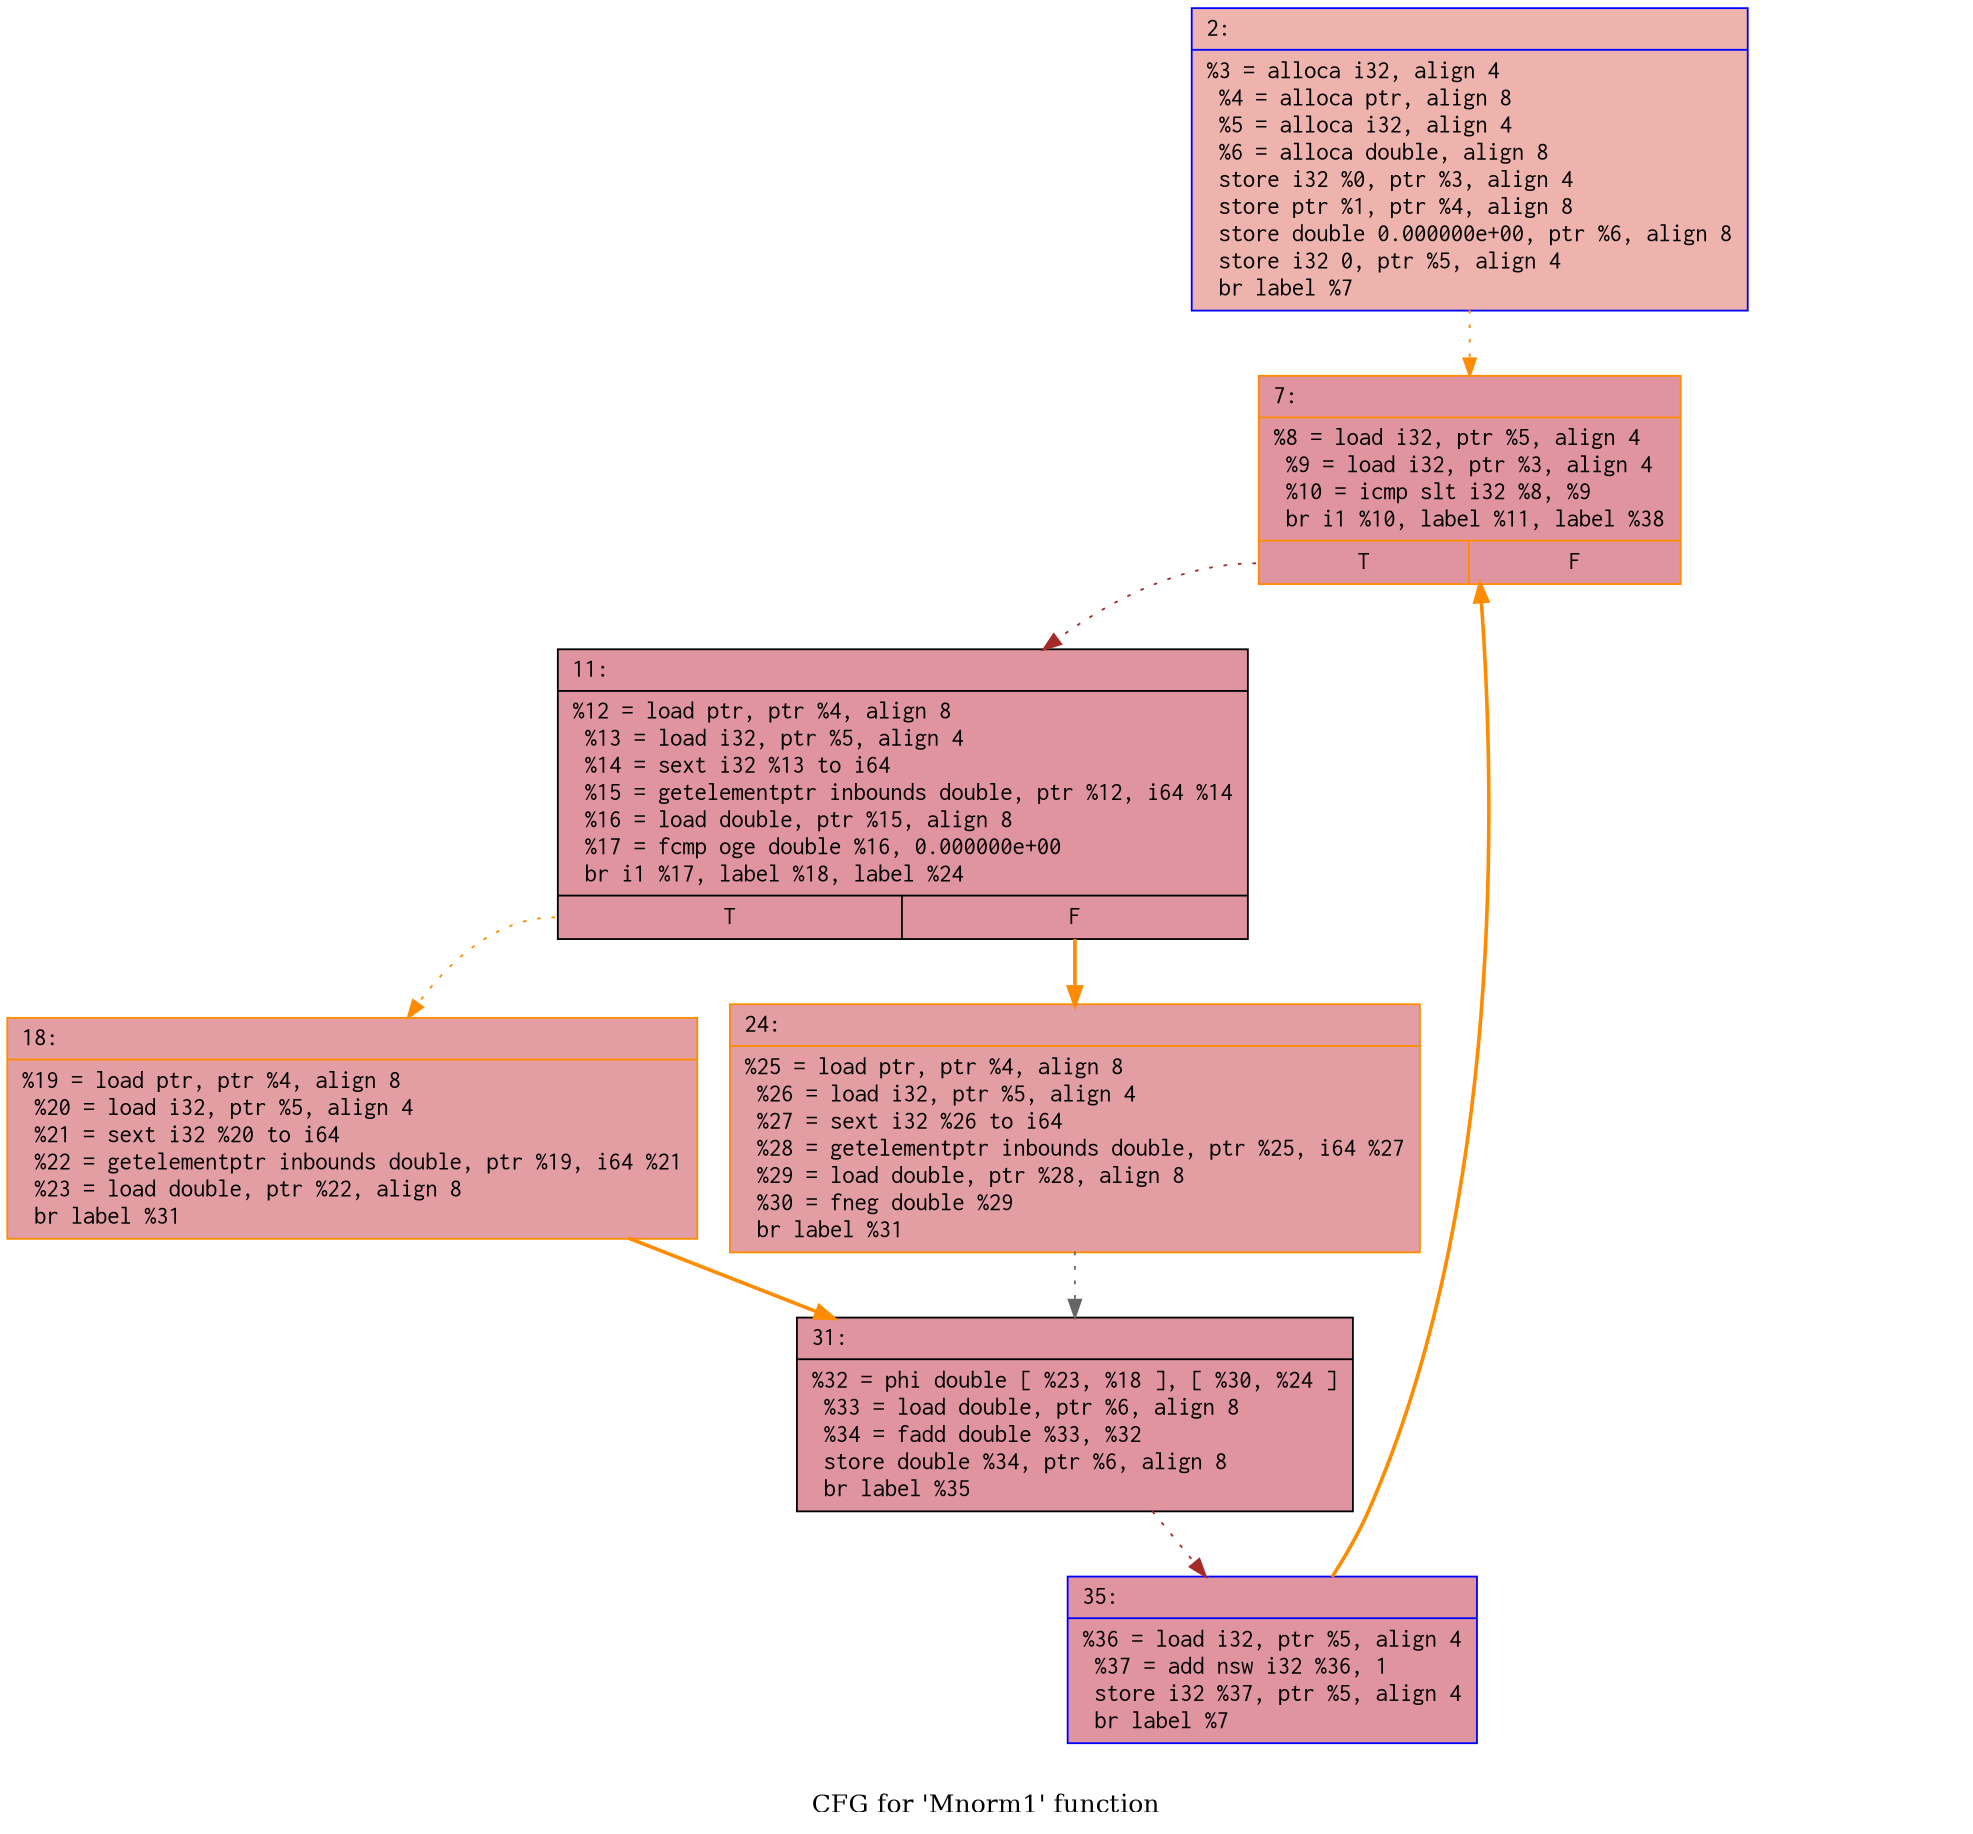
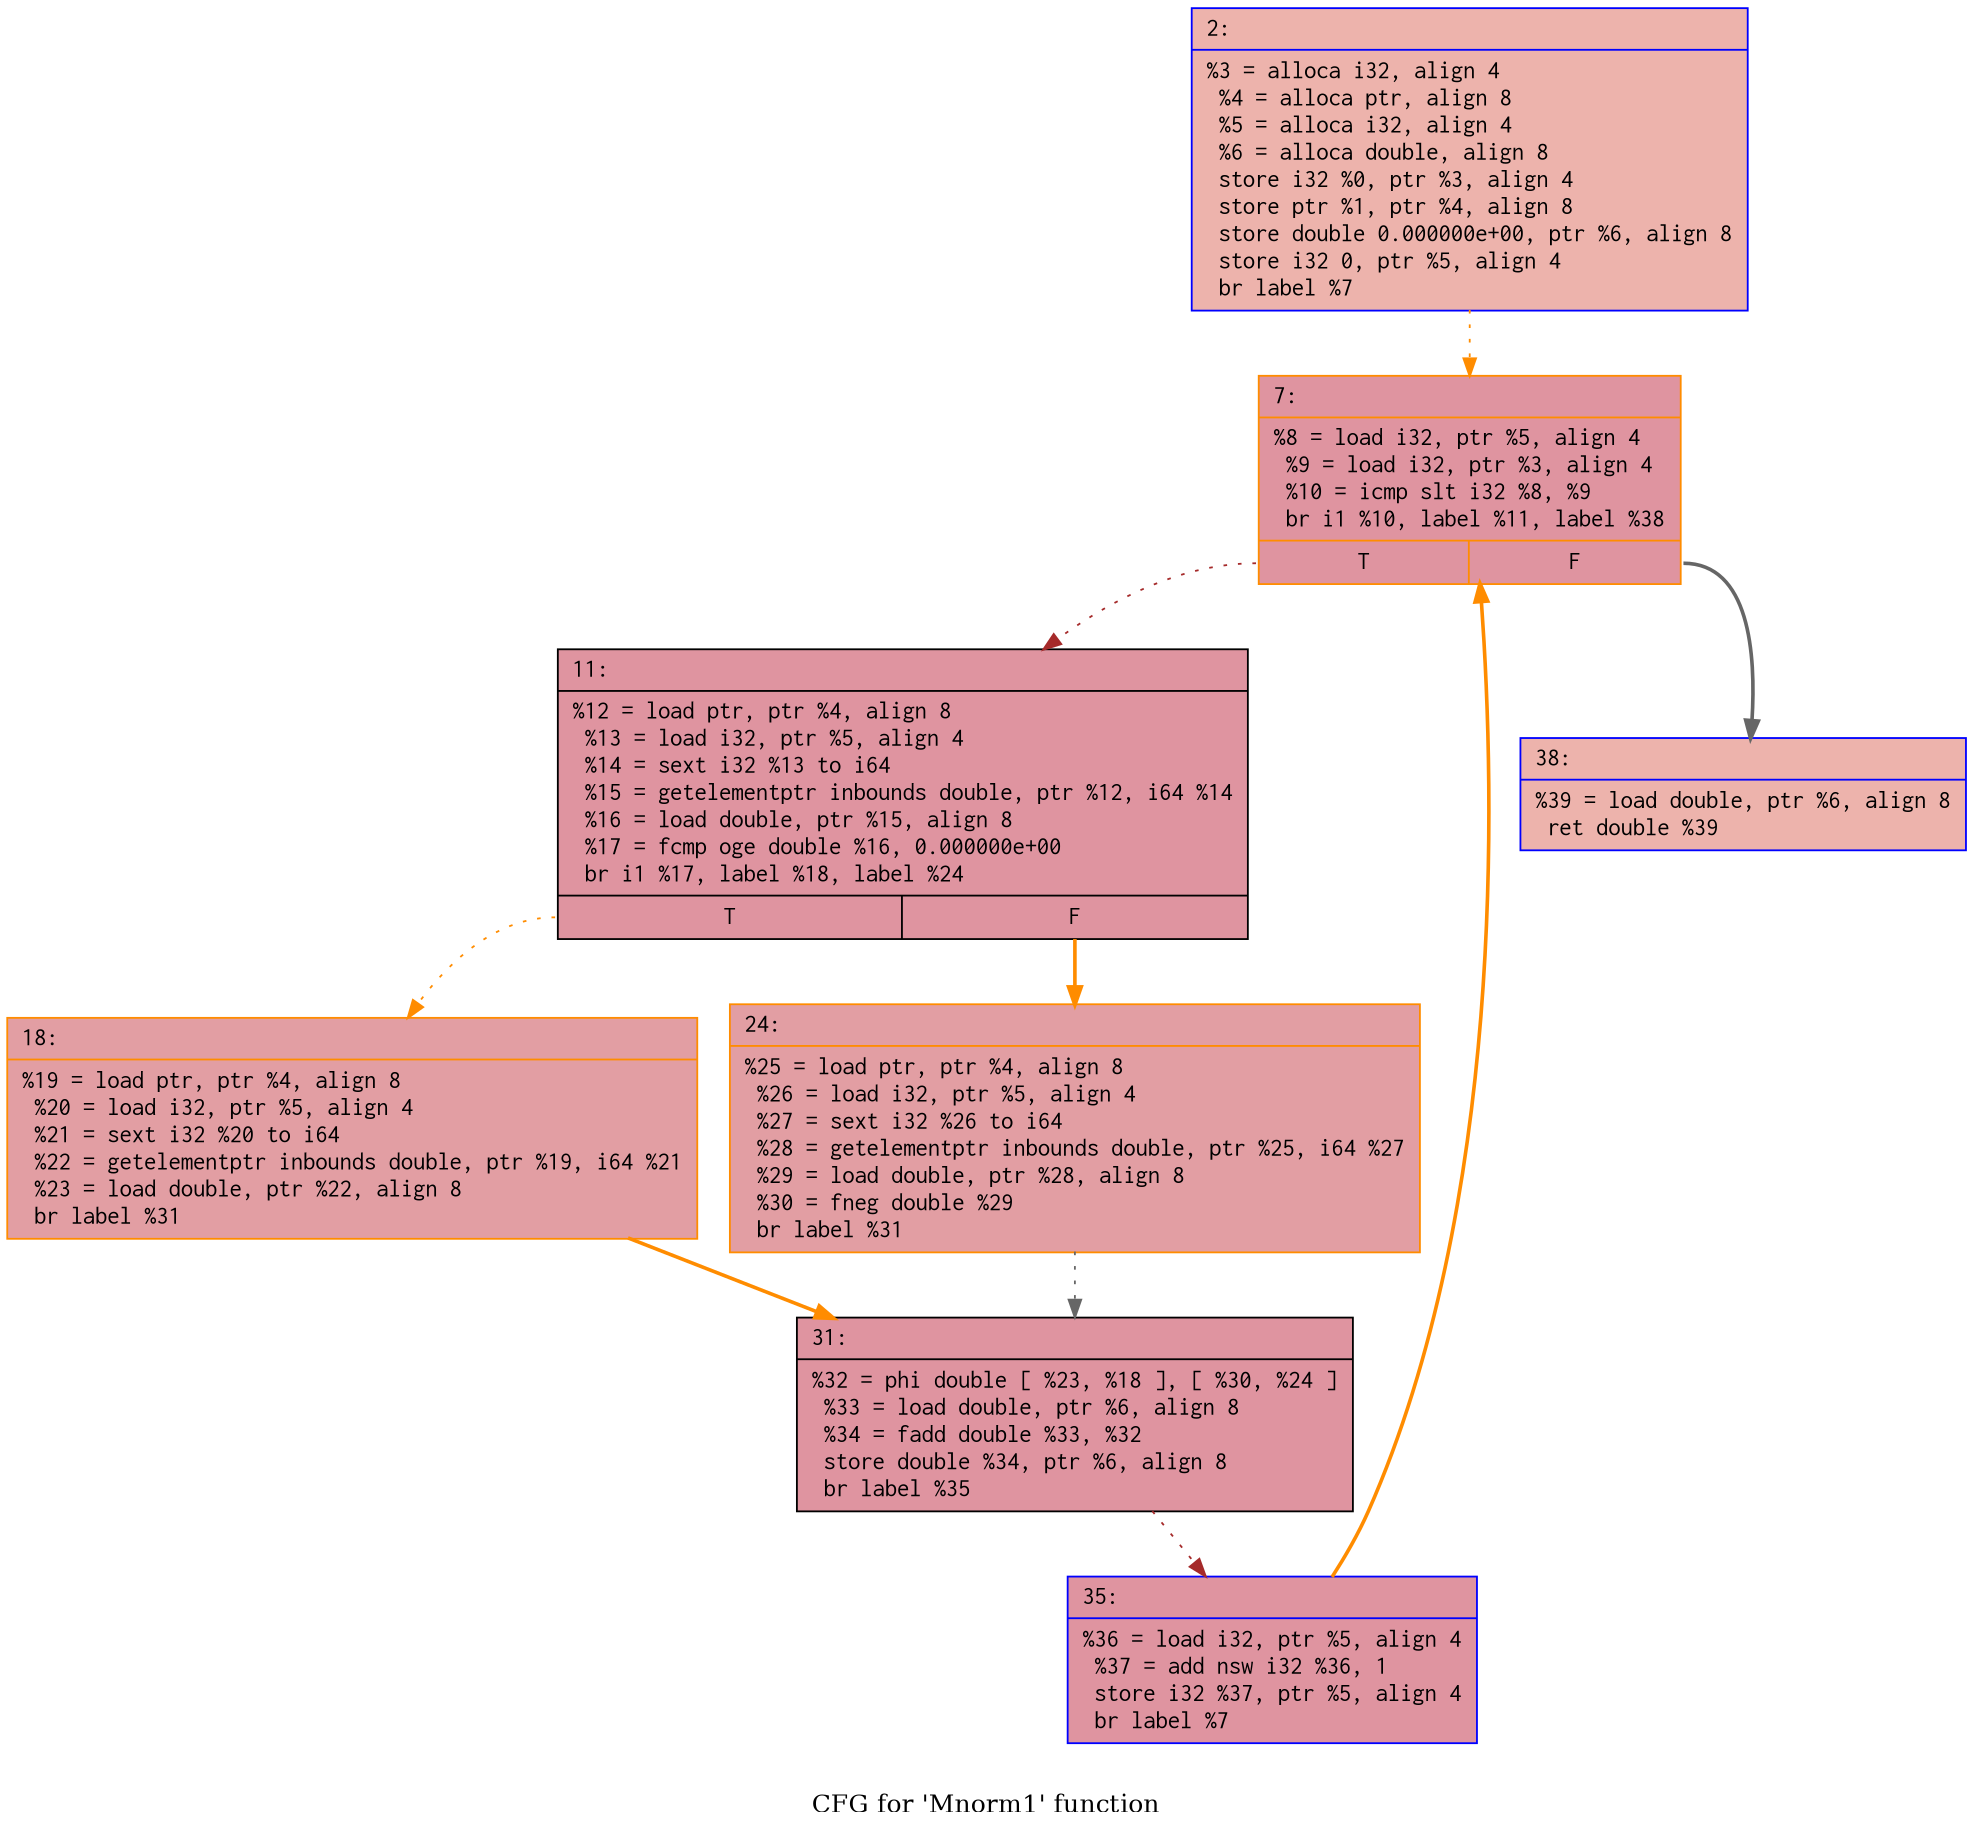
node "38:": added
